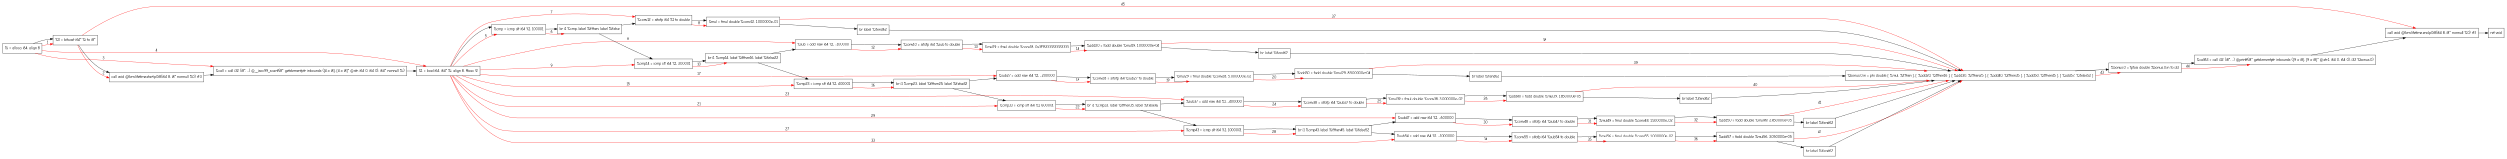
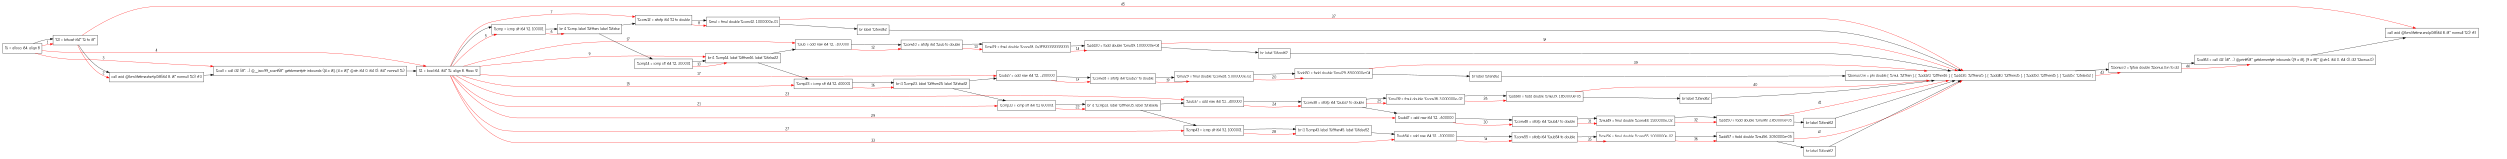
node "ret void": removed
edge "%1 = load i64, i64* %i, align 8, !tbaa !2" -> "%sub = add nsw i64 %1, -100000": label "11" -> "17"
edge "%1 = load i64, i64* %i, align 8, !tbaa !2" -> "%cmp14 = icmp slt i64 %1, 200001": now "%1 = load i64, i64* %i, align 8, !tbaa !2" -> "br i1 %cmp14, label %if.then16, label %if.else22"
edge "br i1 %cmp43, label %if.then45, label %if.else52" -> "%sub47 = add nsw i64 %1, -600000": now "%conv38 = sitofp i64 %sub37 to double" -> "%sub47 = add nsw i64 %1, -600000"
